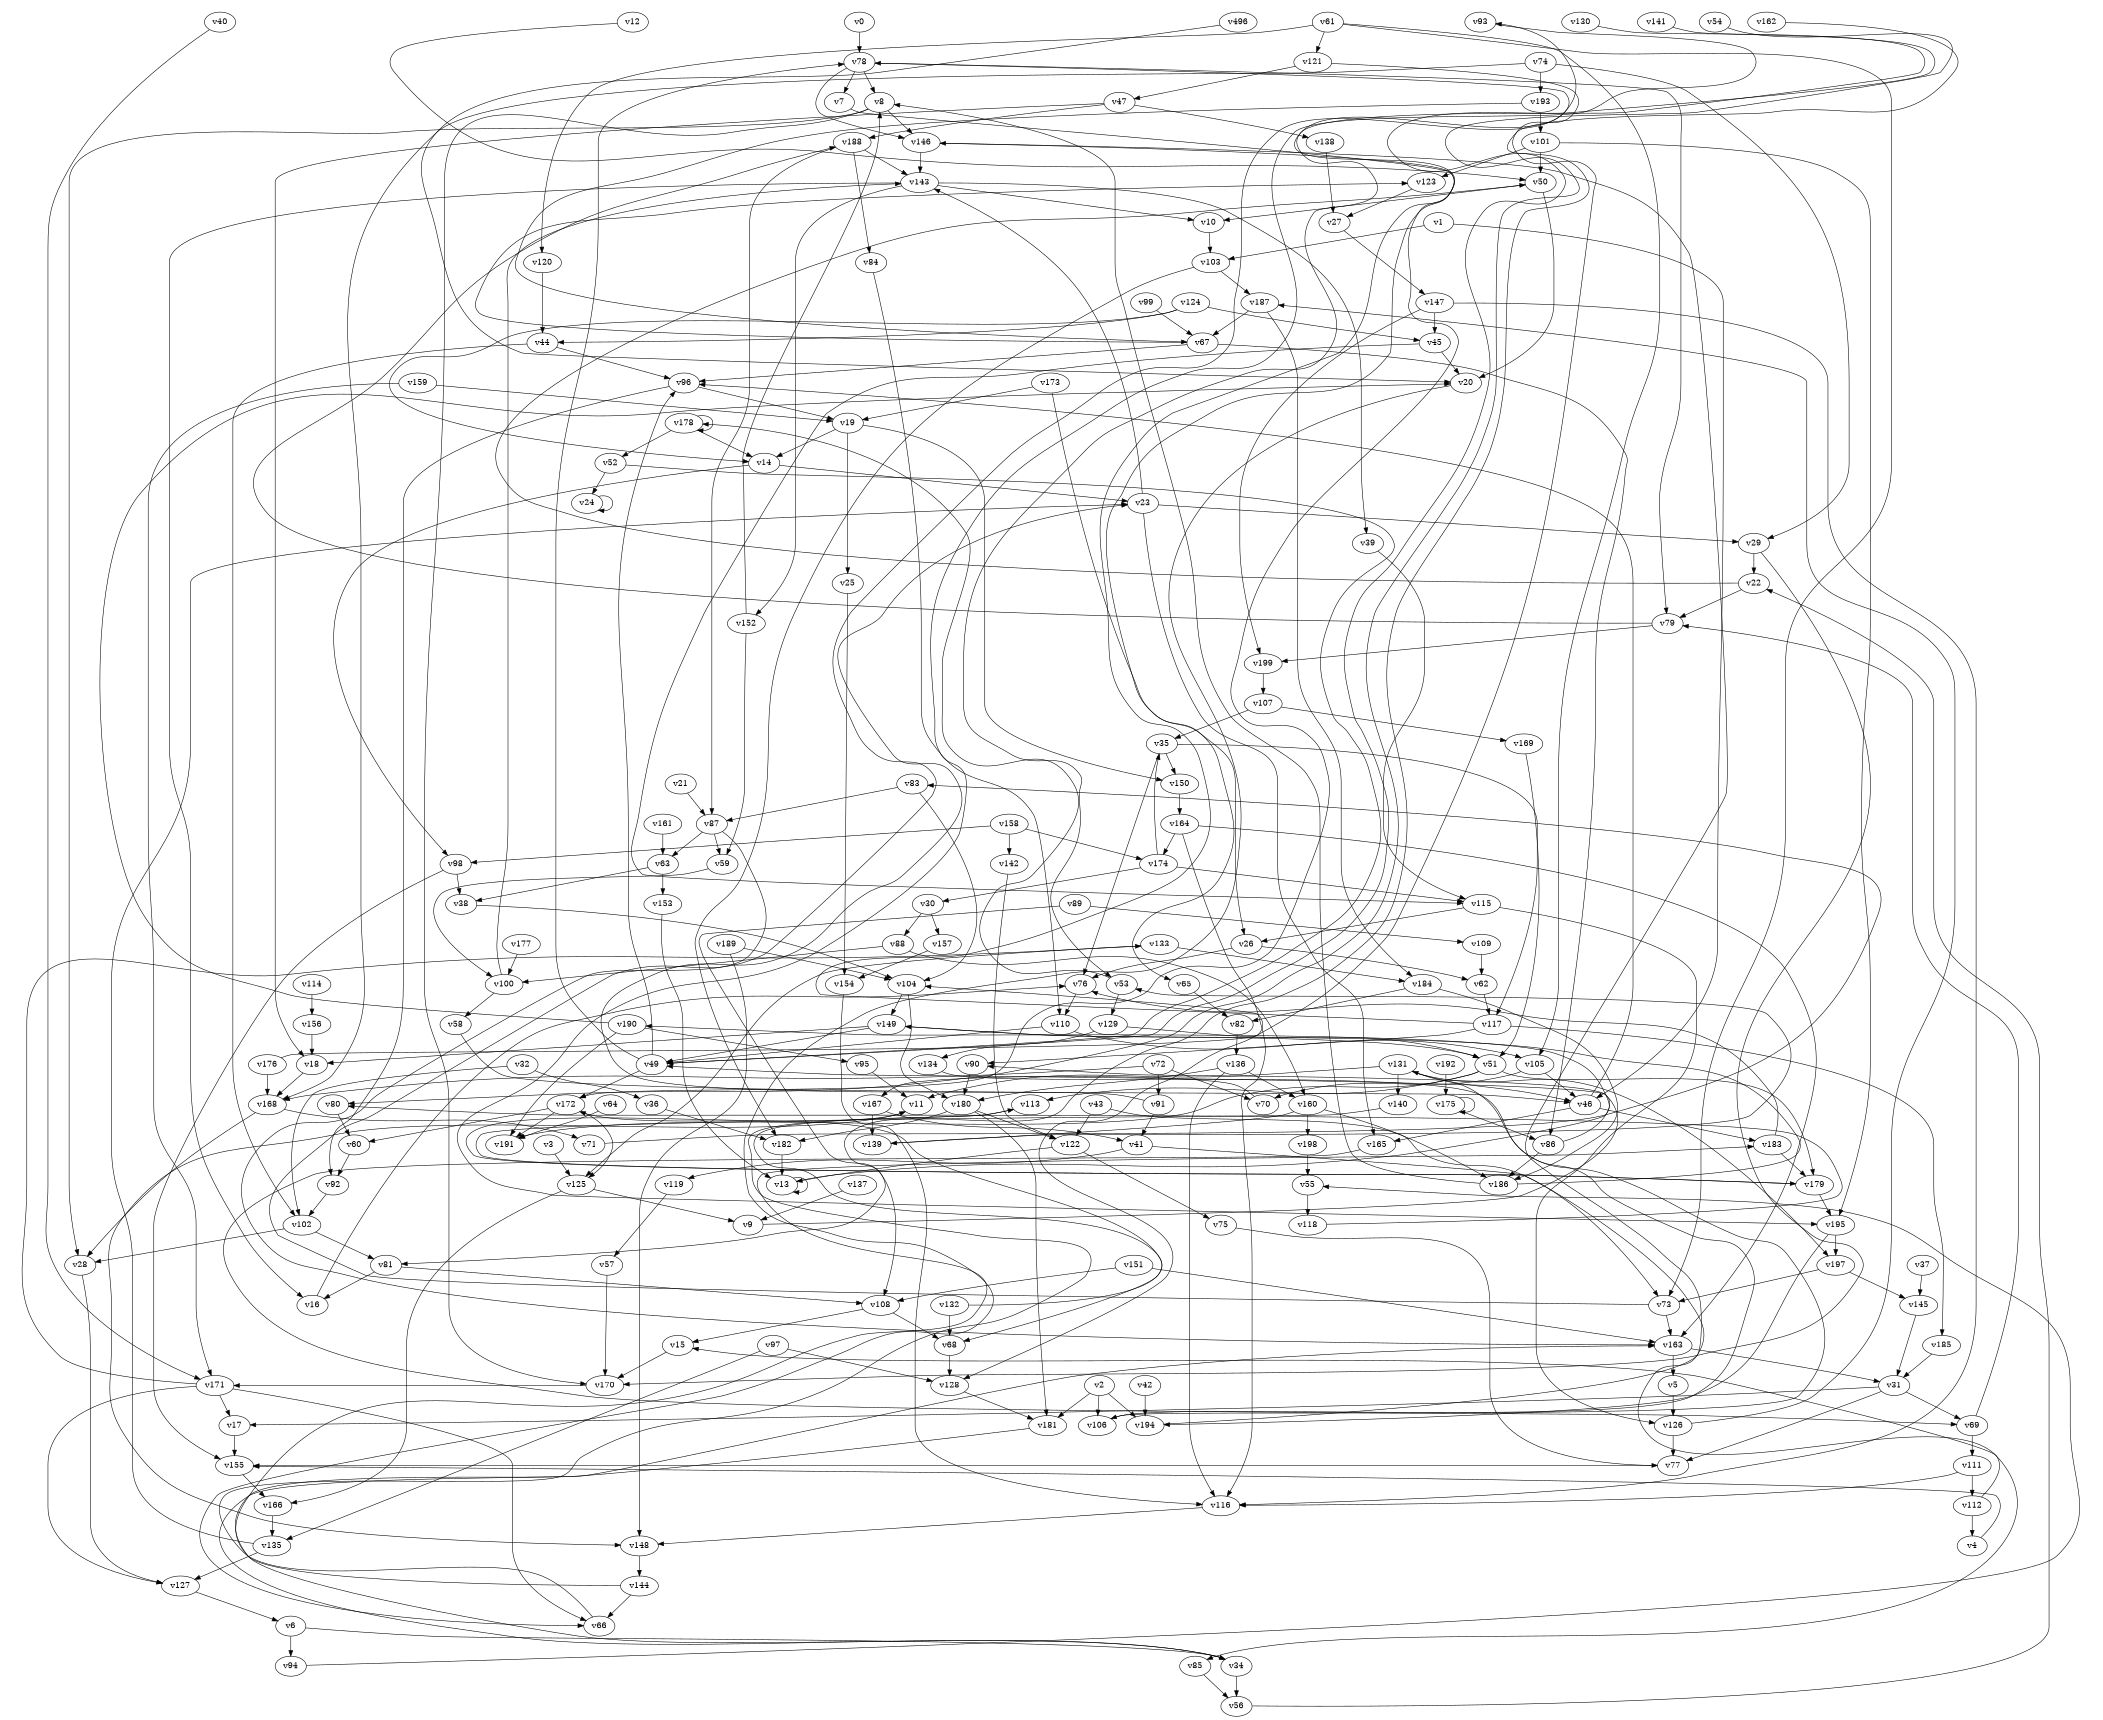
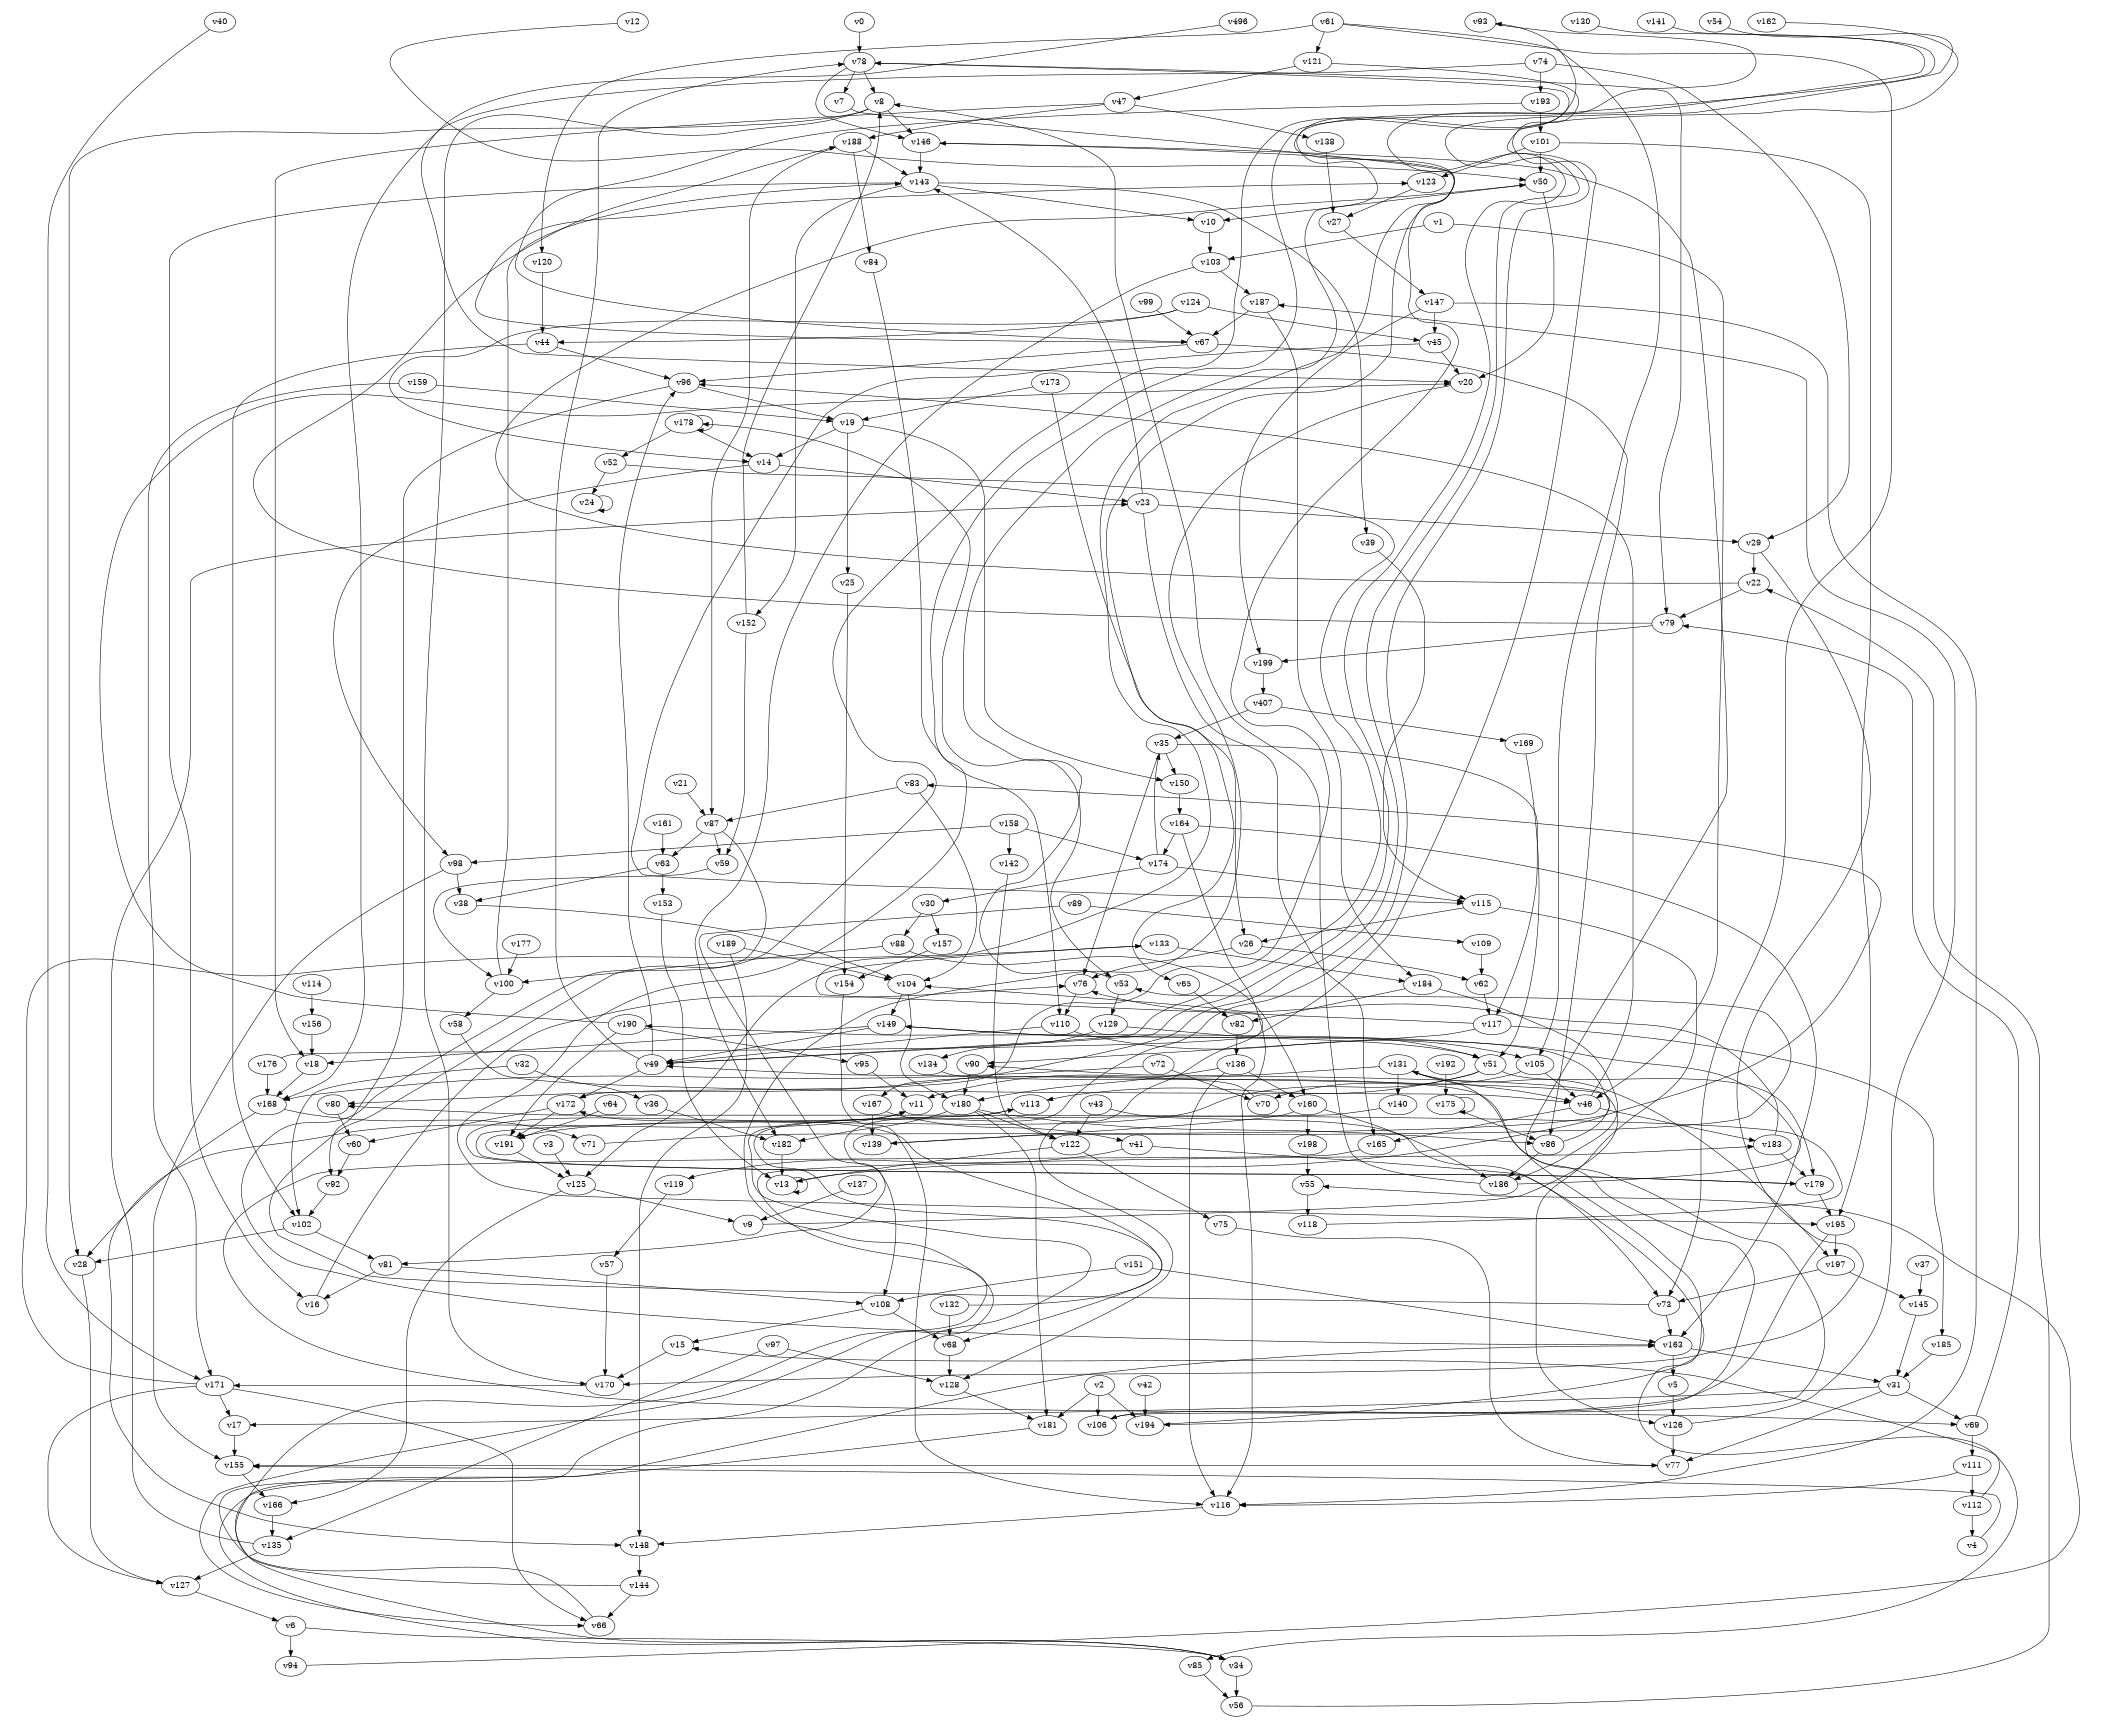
node "v107": label "v107" -> "v407"
node "v91": removed
edge "v180" -> "v86": added
edge "v172" -> "v125": now "v191" -> "v125"
